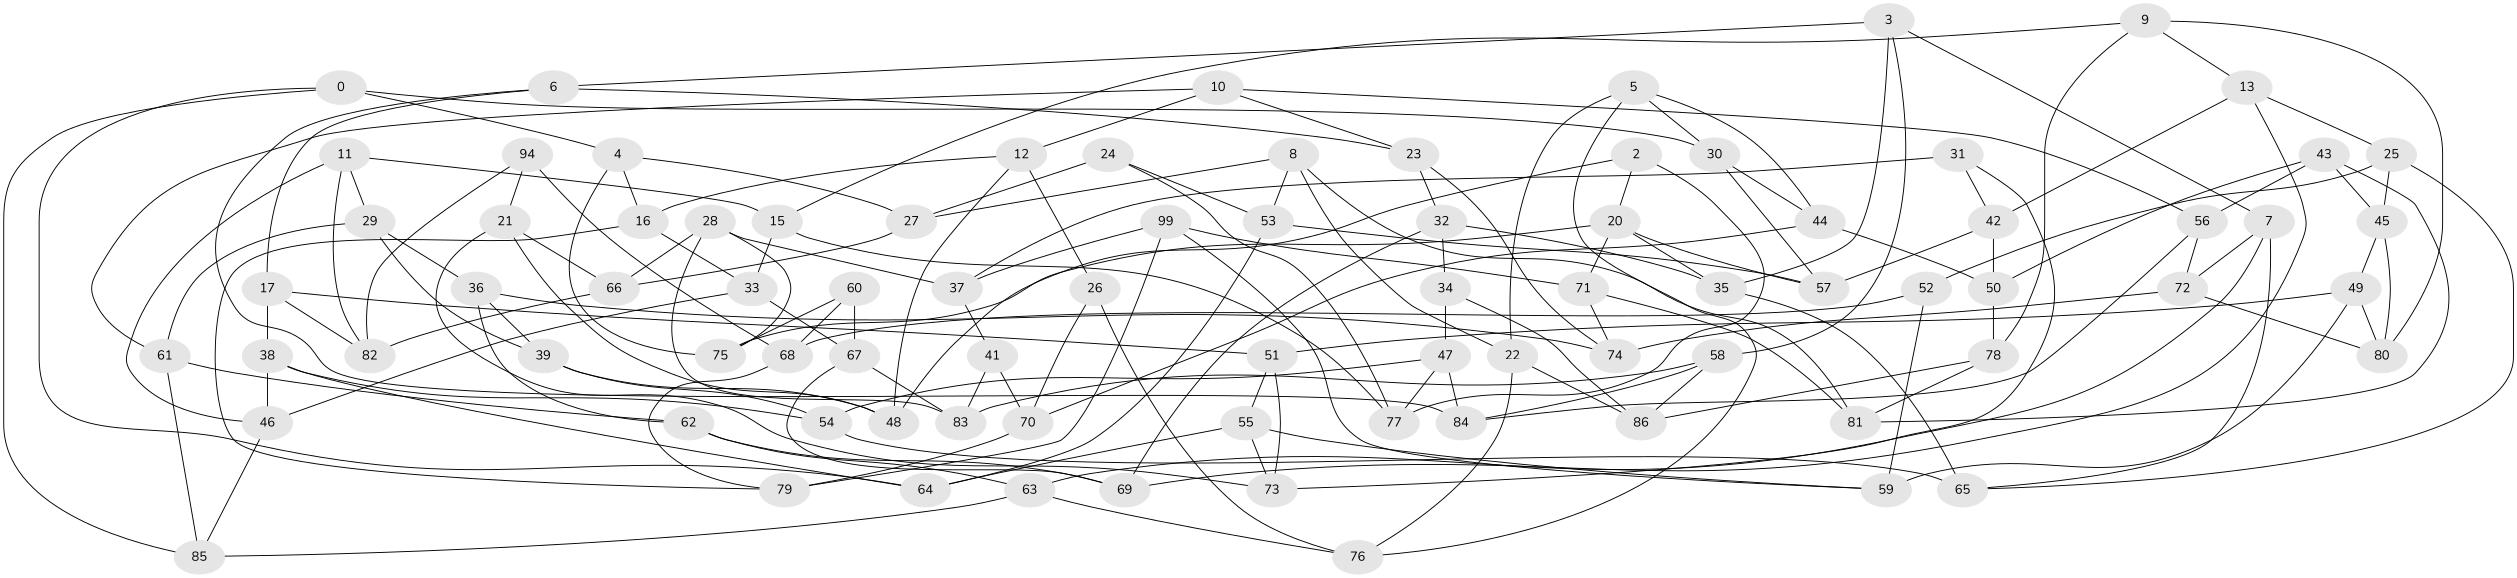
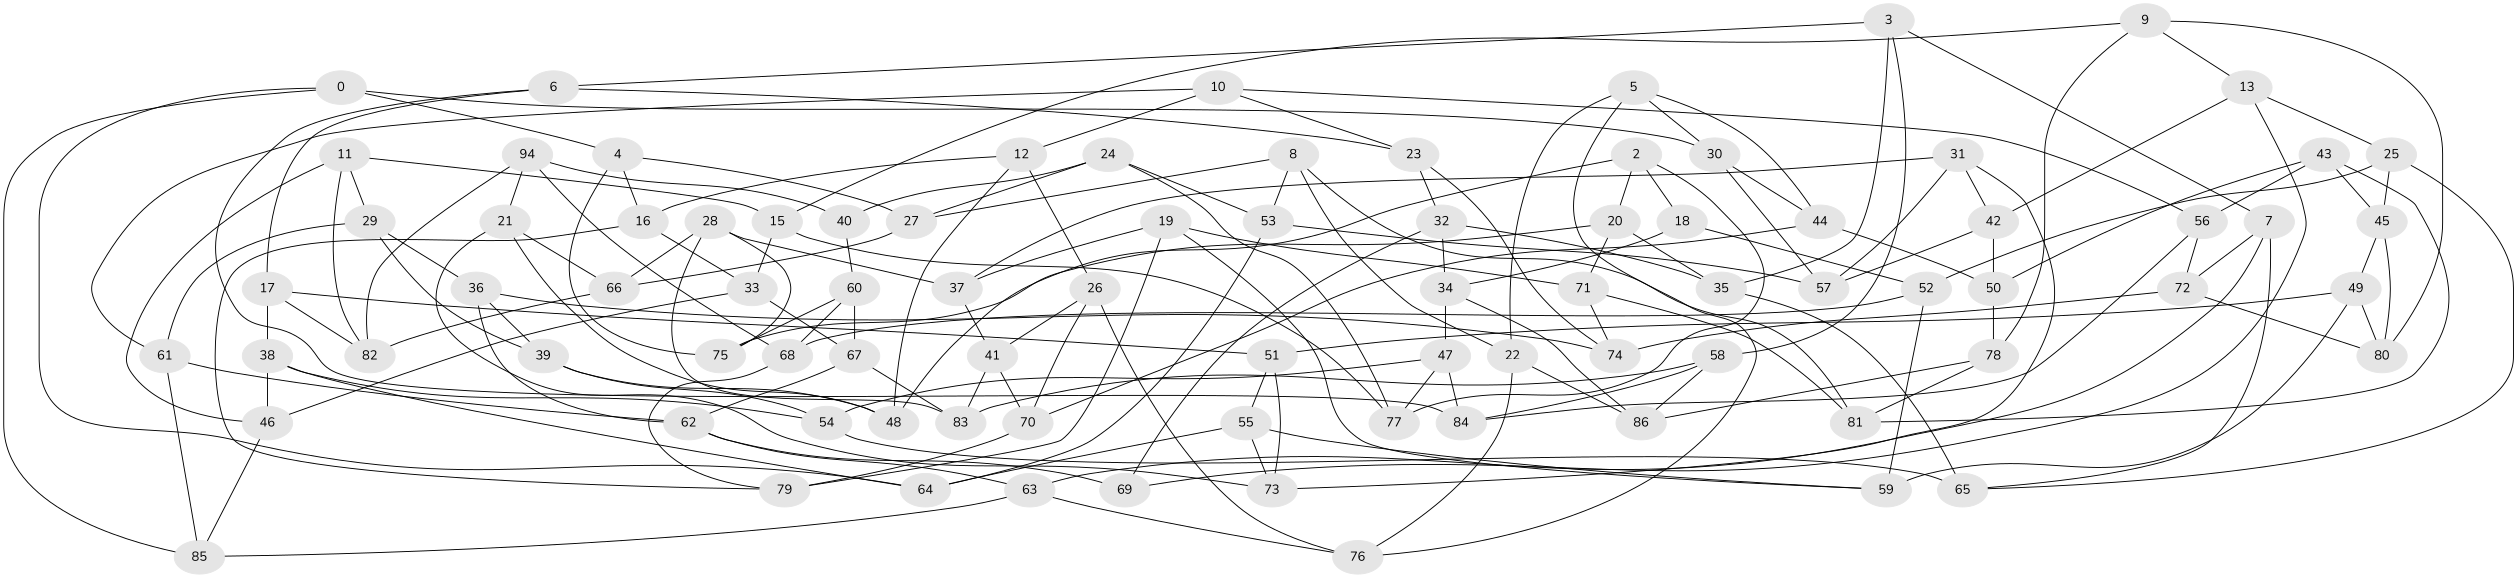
node "40": added
node "99": label "99" -> "19"
node "18": added
edge "20" -- "57": now "31" -- "57"
edge "26" -- "41": added
edge "67" -- "69": now "67" -- "62"
